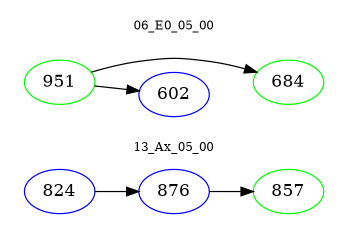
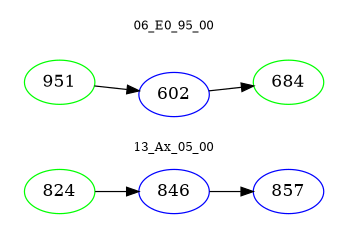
cluster "06_E0_05_00": label "06_E0_05_00" -> "06_E0_95_00"
edge "951" -> "684": now "602" -> "684"
node "824": color blue -> green
node "876": label "876" -> "846"
node "857": color green -> blue
